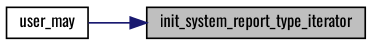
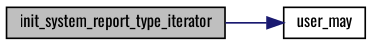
edge "user_may" -> "init_system_report_type_iterator": reversed
